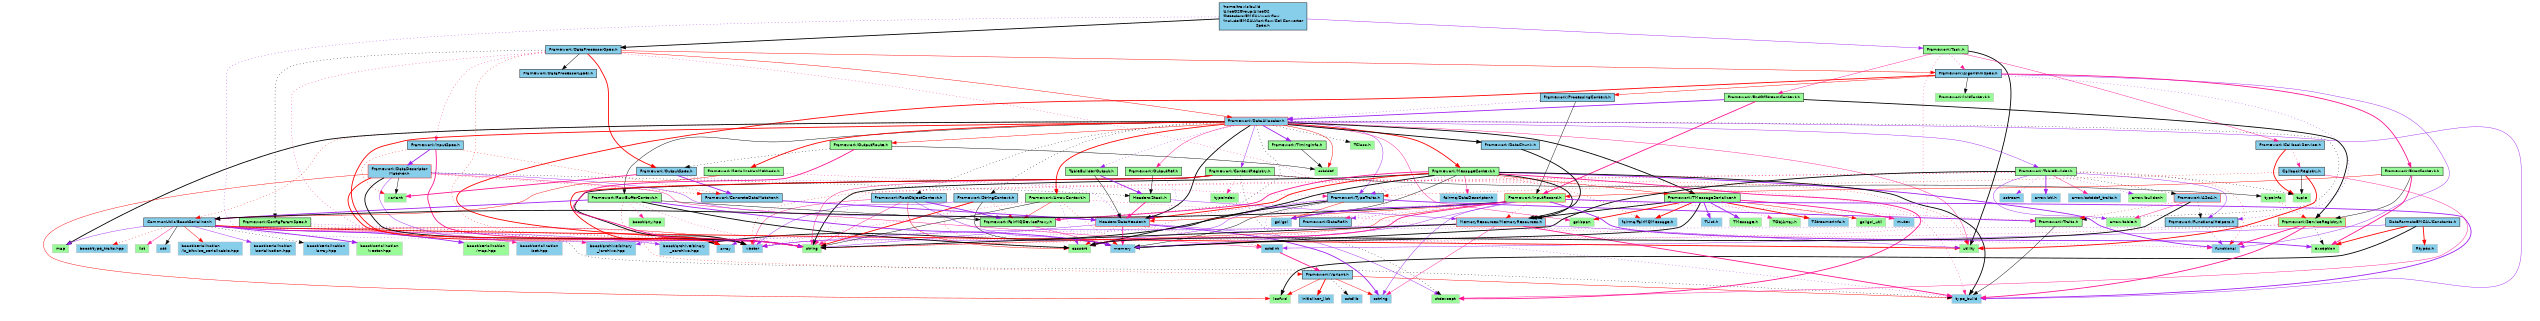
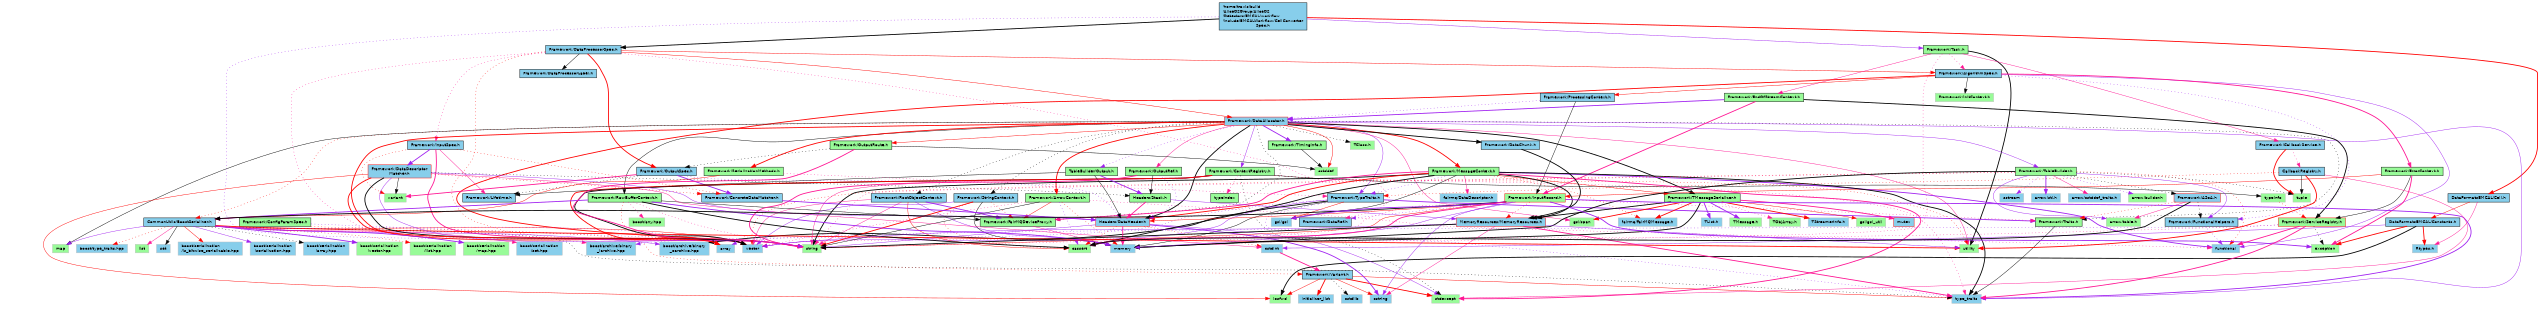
edge "Framework/DataProcessorSpec.h" -> "Framework/ConfigParamSpec.h": removed
edge "Framework/DataAllocator.h" -> "map": style bold -> solid
edge "Framework/OutputRef.h" -> "string": added
node "Framework/Lifetime.h": added
node "typeindex": color grey75 -> black
node "DataFormatsEMCAL/Cell.h": added
node "mutex": color grey75 -> red
node "boost/serialization /list.hpp": added
edge "Framework/Variant.h" -> "stdexcept": added
node "type_build": label "type_build" -> "type_traits"
